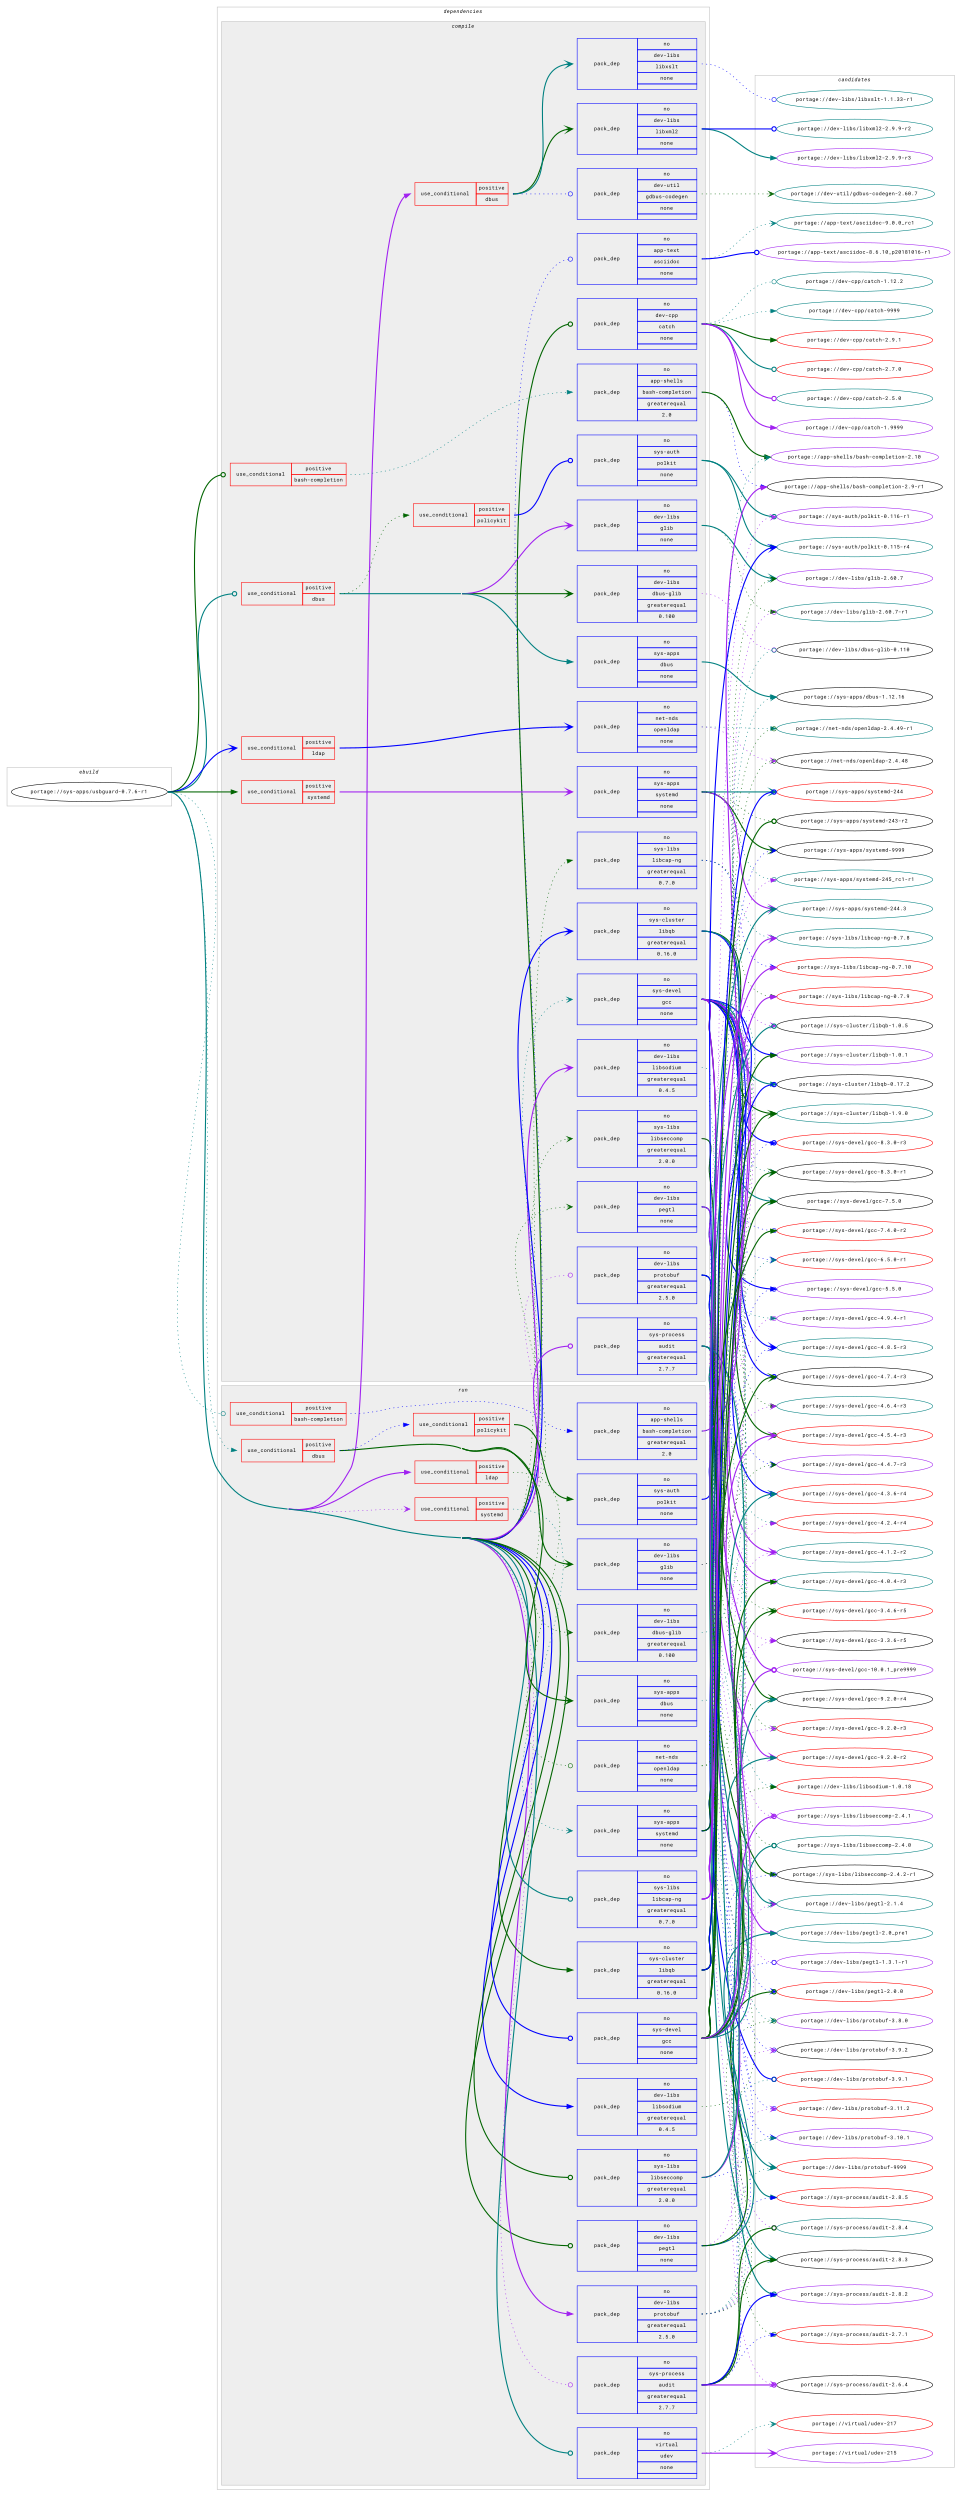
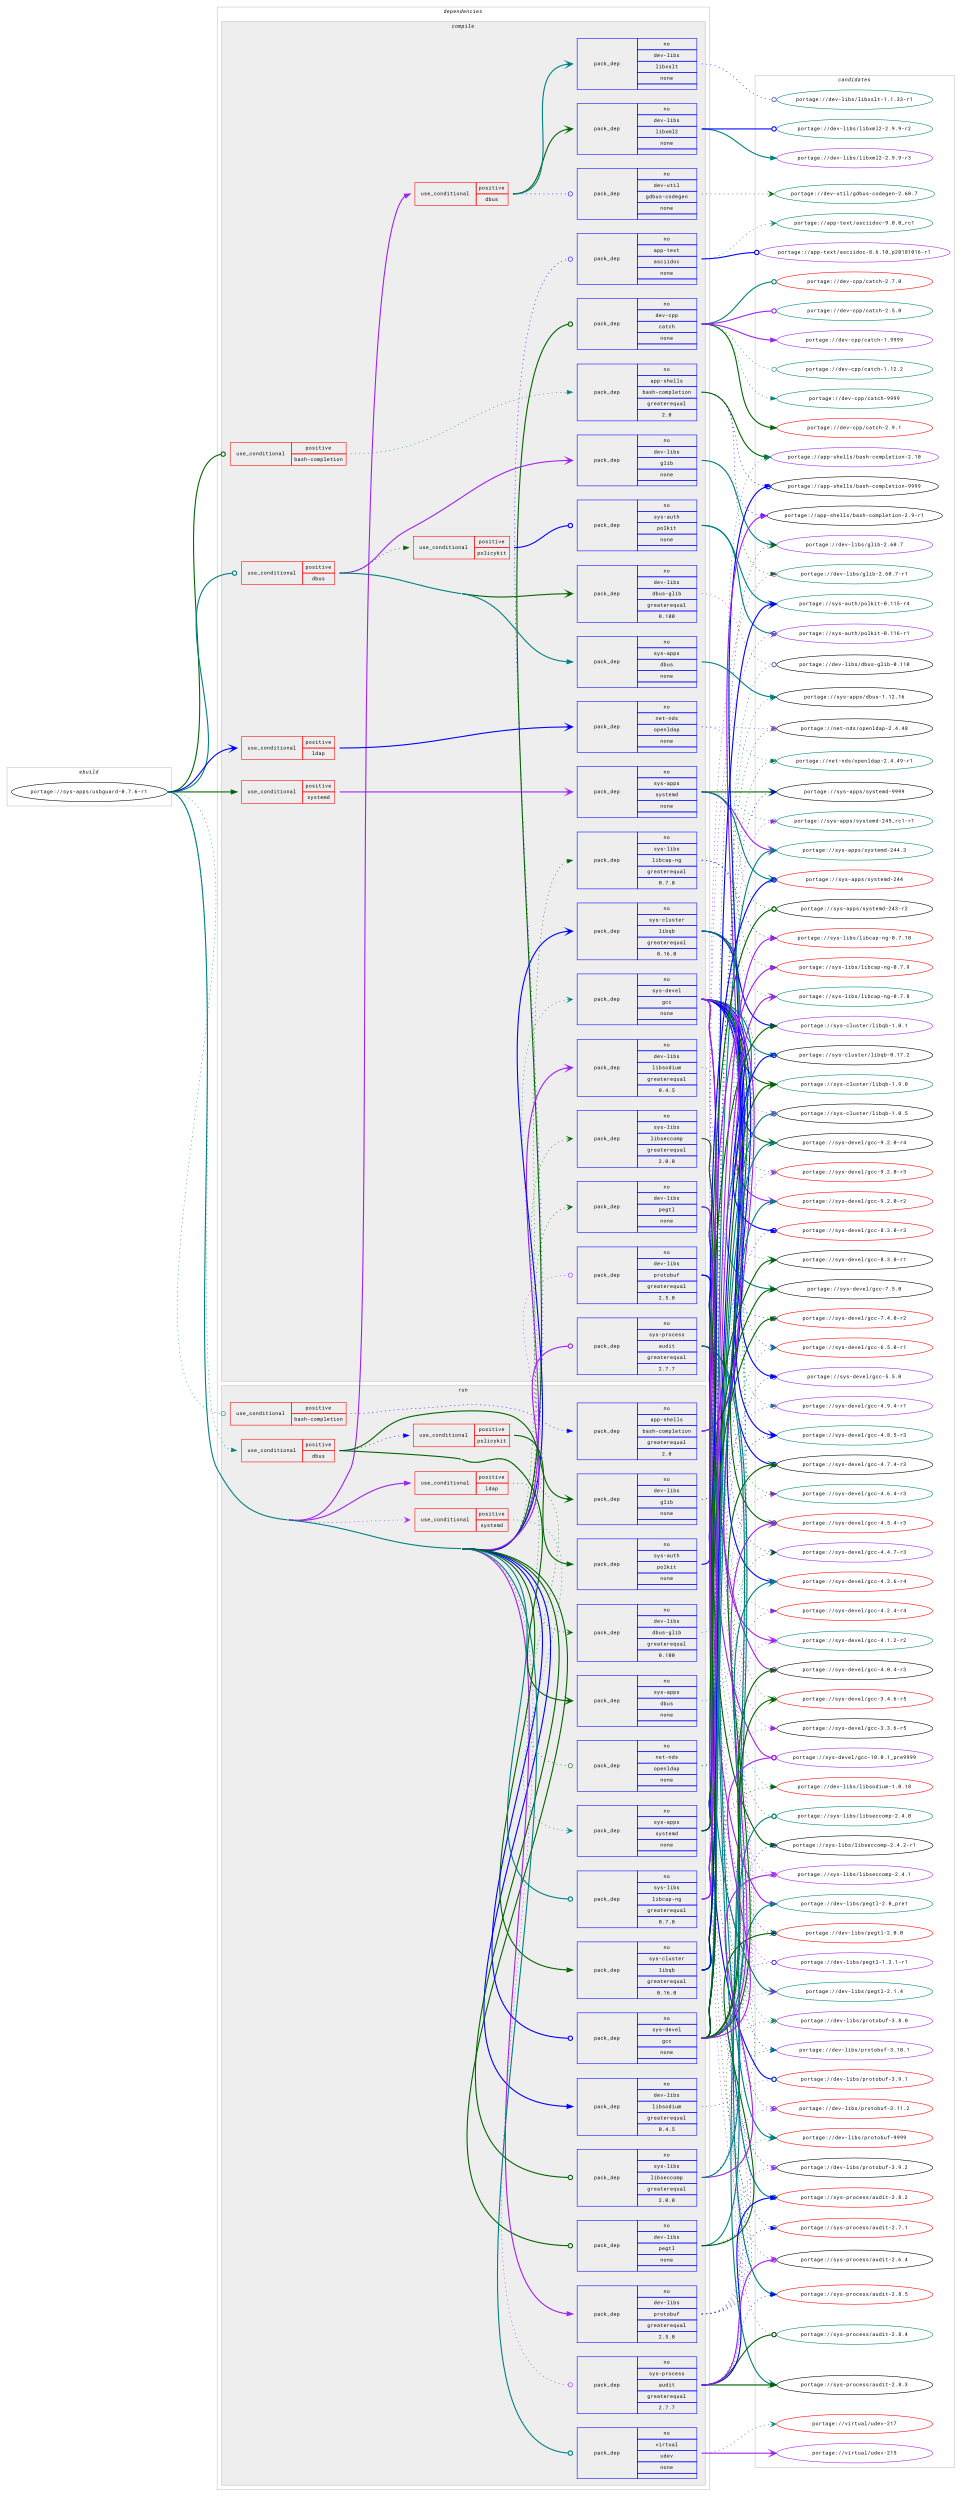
node "portage://app-shells/bash-completion-9999": added
node "portage://sys-devel/gcc-4.0.4-r3": color teal -> black
node "portage://sys-process/audit-2.8.2": color purple -> red
